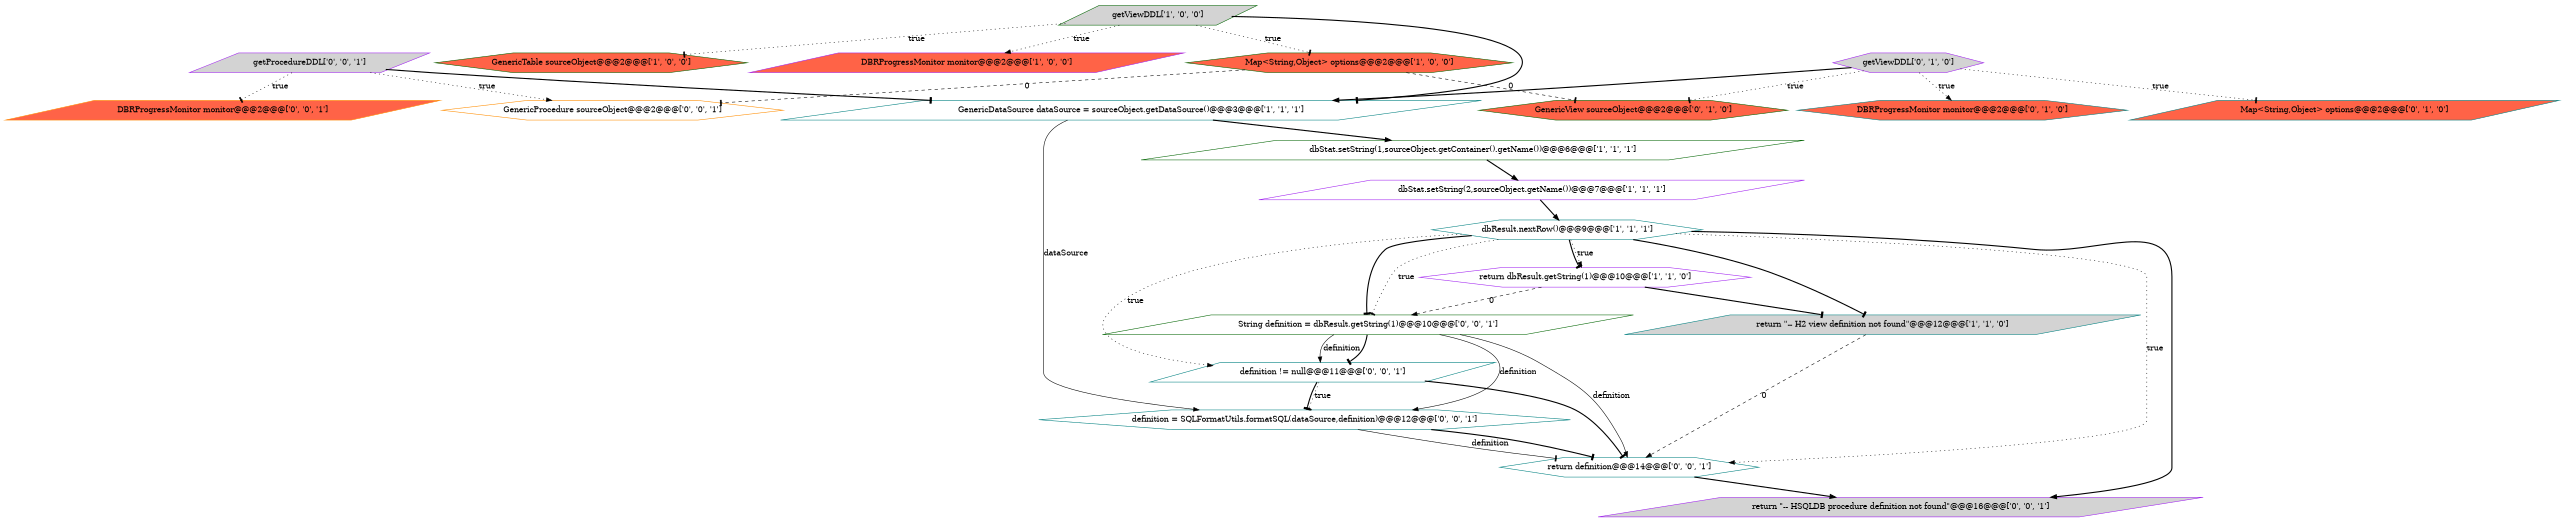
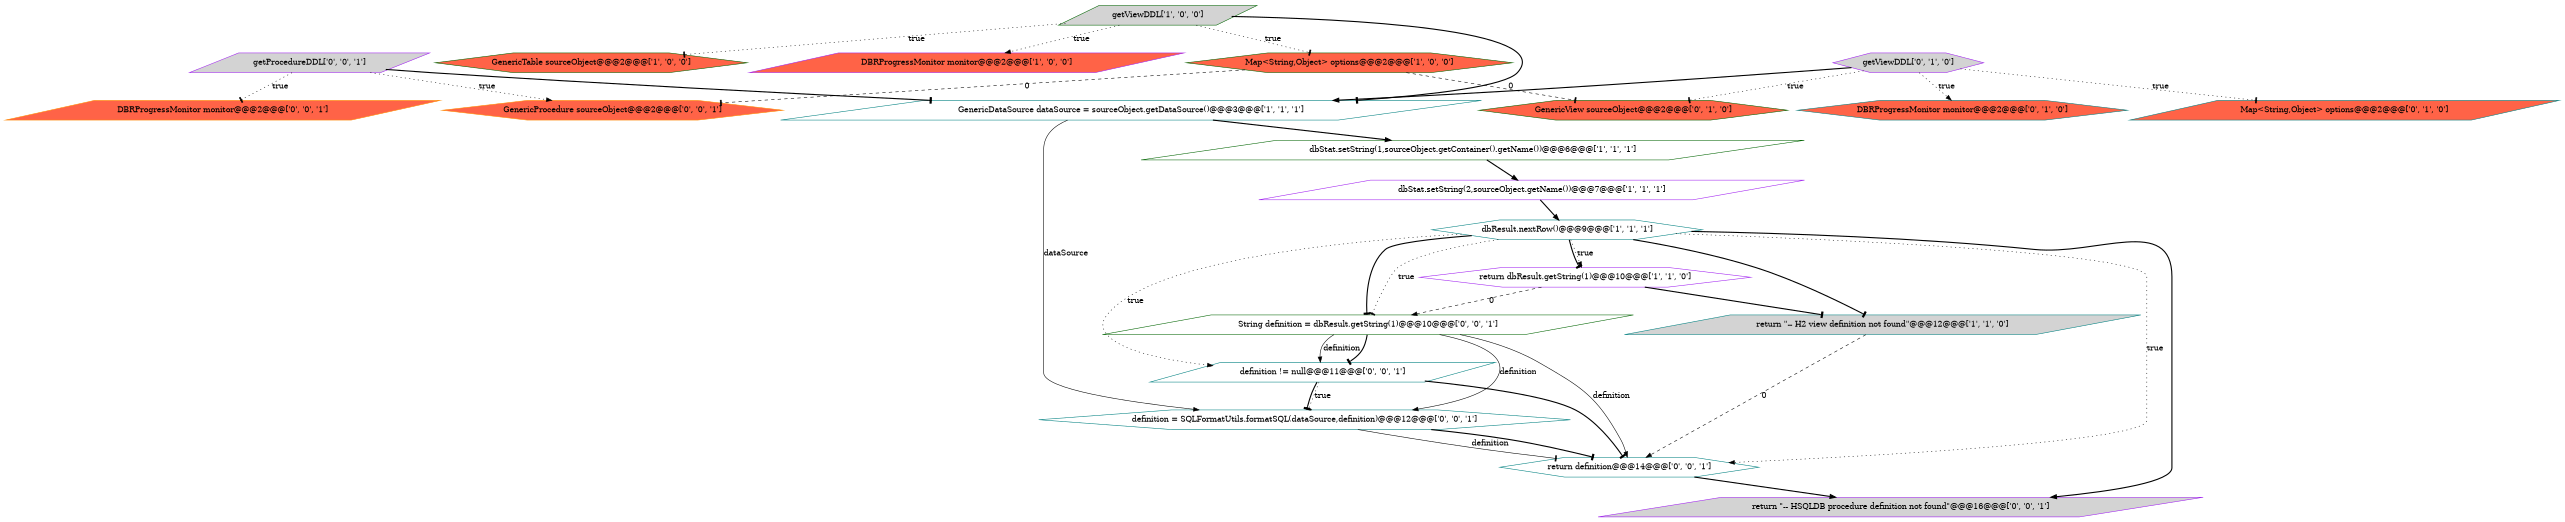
node "GenericProcedure sourceObject@@@2@@@['0', '0', '1']": fillcolor white -> tomato
